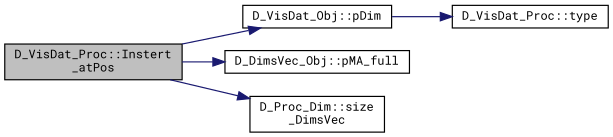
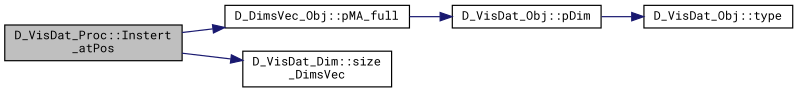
node "D_VisDat_Proc::type": label "D_VisDat_Proc::type" -> "D_VisDat_Obj::type"
edge "D_VisDat_Proc::Instert _atPos" -> "D_VisDat_Obj::pDim": now "D_DimsVec_Obj::pMA_full" -> "D_VisDat_Obj::pDim"
node "D_Proc_Dim::size _DimsVec": label "D_Proc_Dim::size _DimsVec" -> "D_VisDat_Dim::size _DimsVec"
